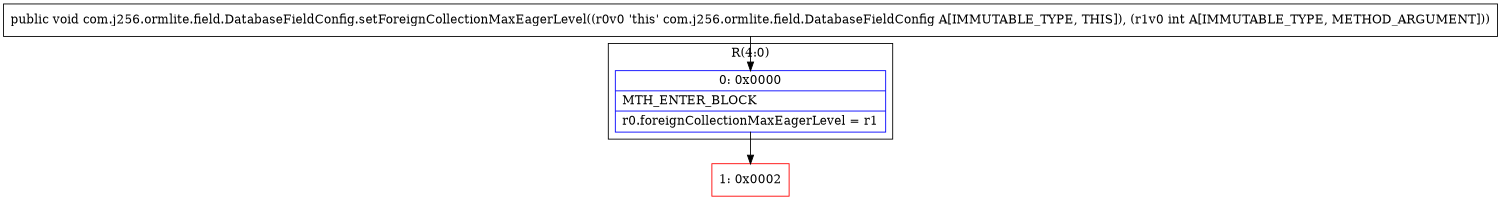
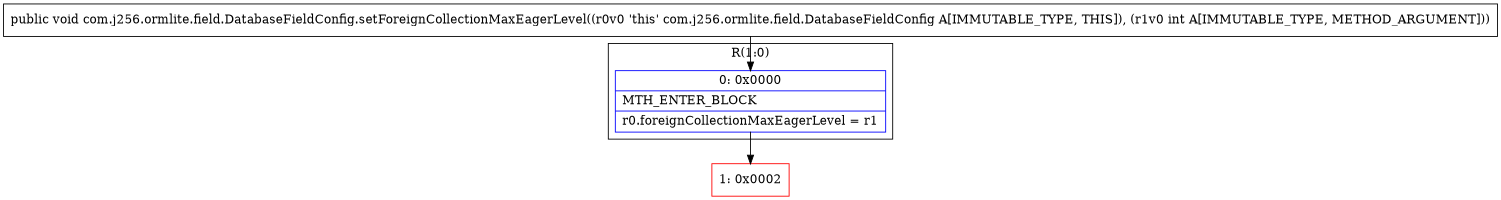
cluster "R(4:0)": label "R(4:0)" -> "R(1:0)"
